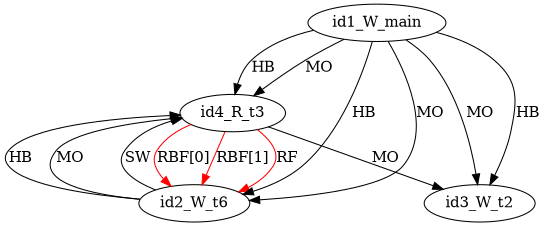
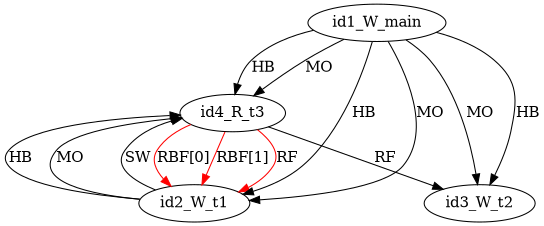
edge "id4_R_t3" -> "id3_W_t2": label "MO" -> "RF"
node "id2_W_t6": label "id2_W_t6" -> "id2_W_t1"
